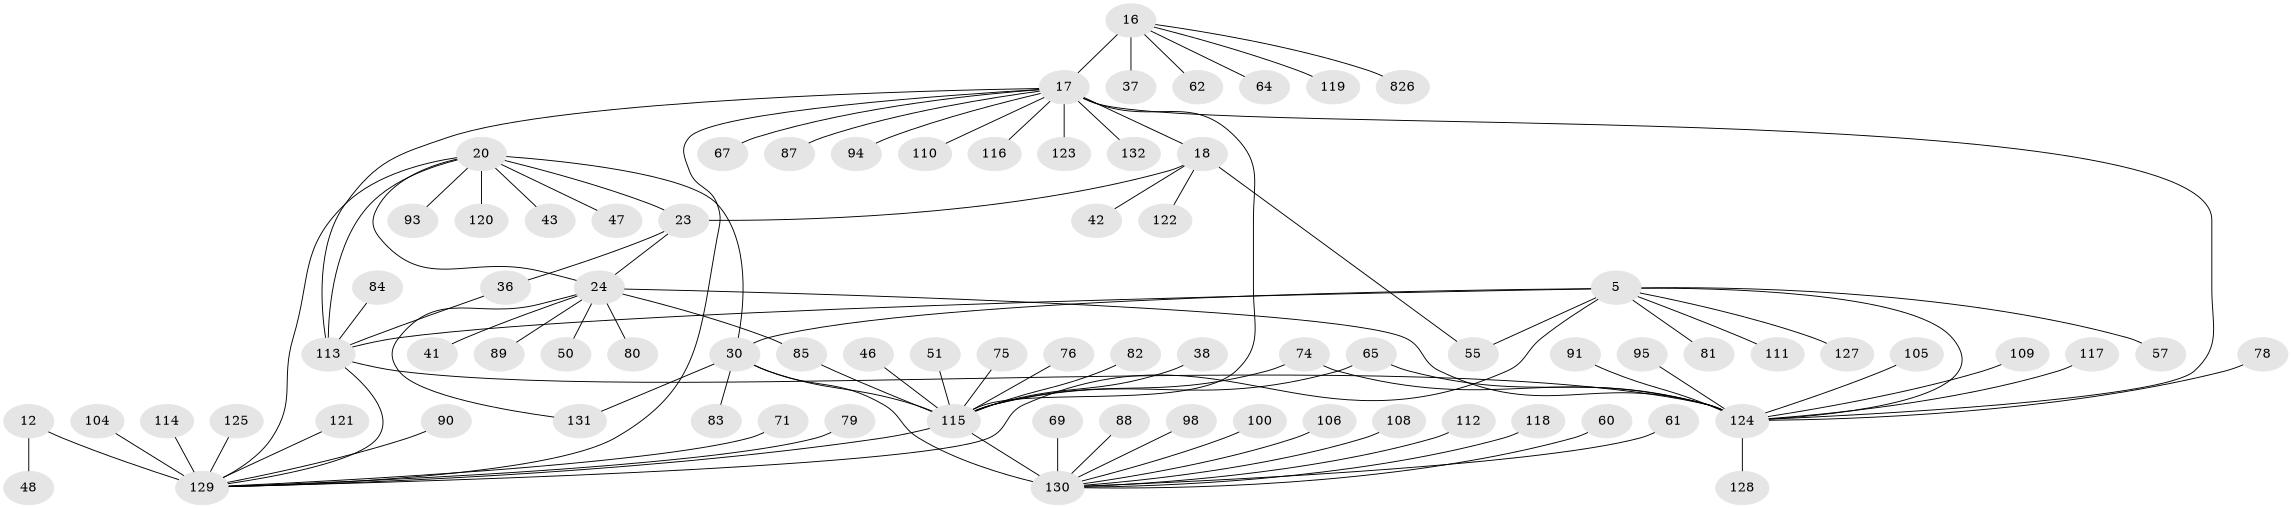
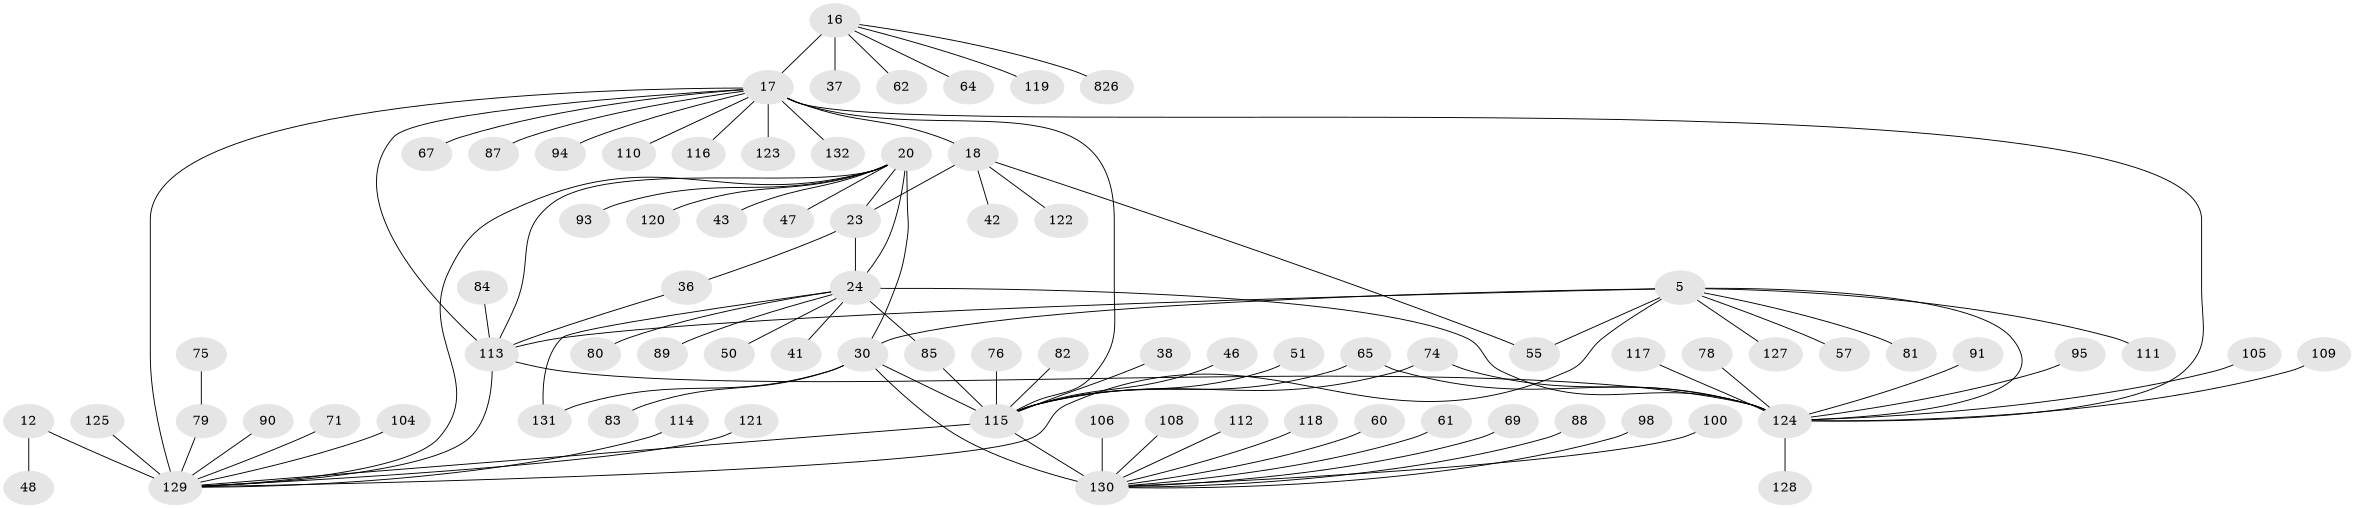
edge "75" -- "115": now "75" -- "79"
